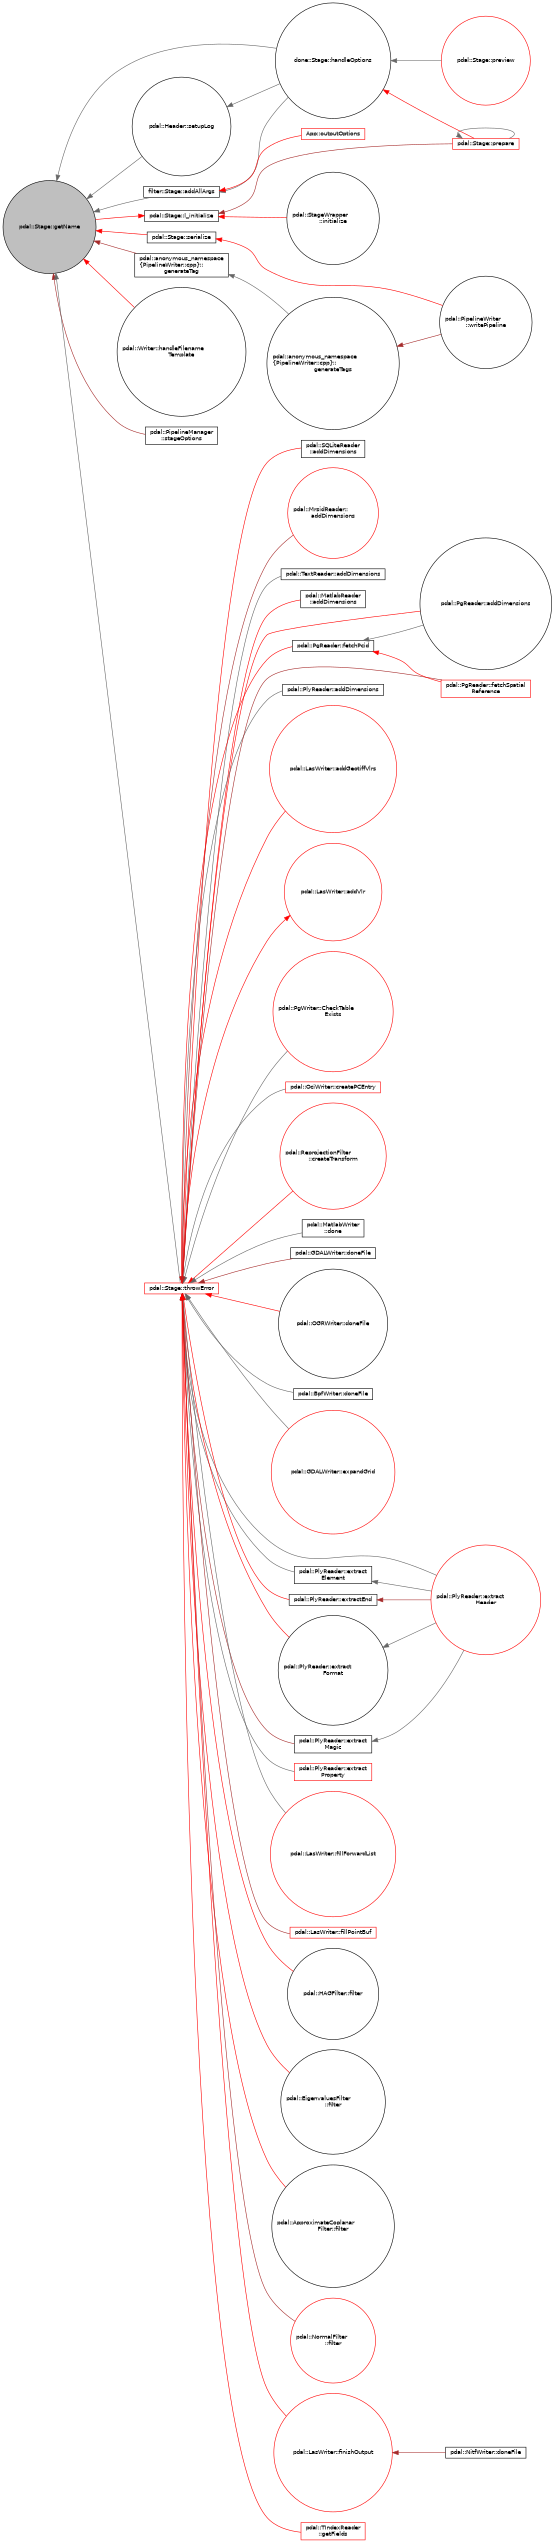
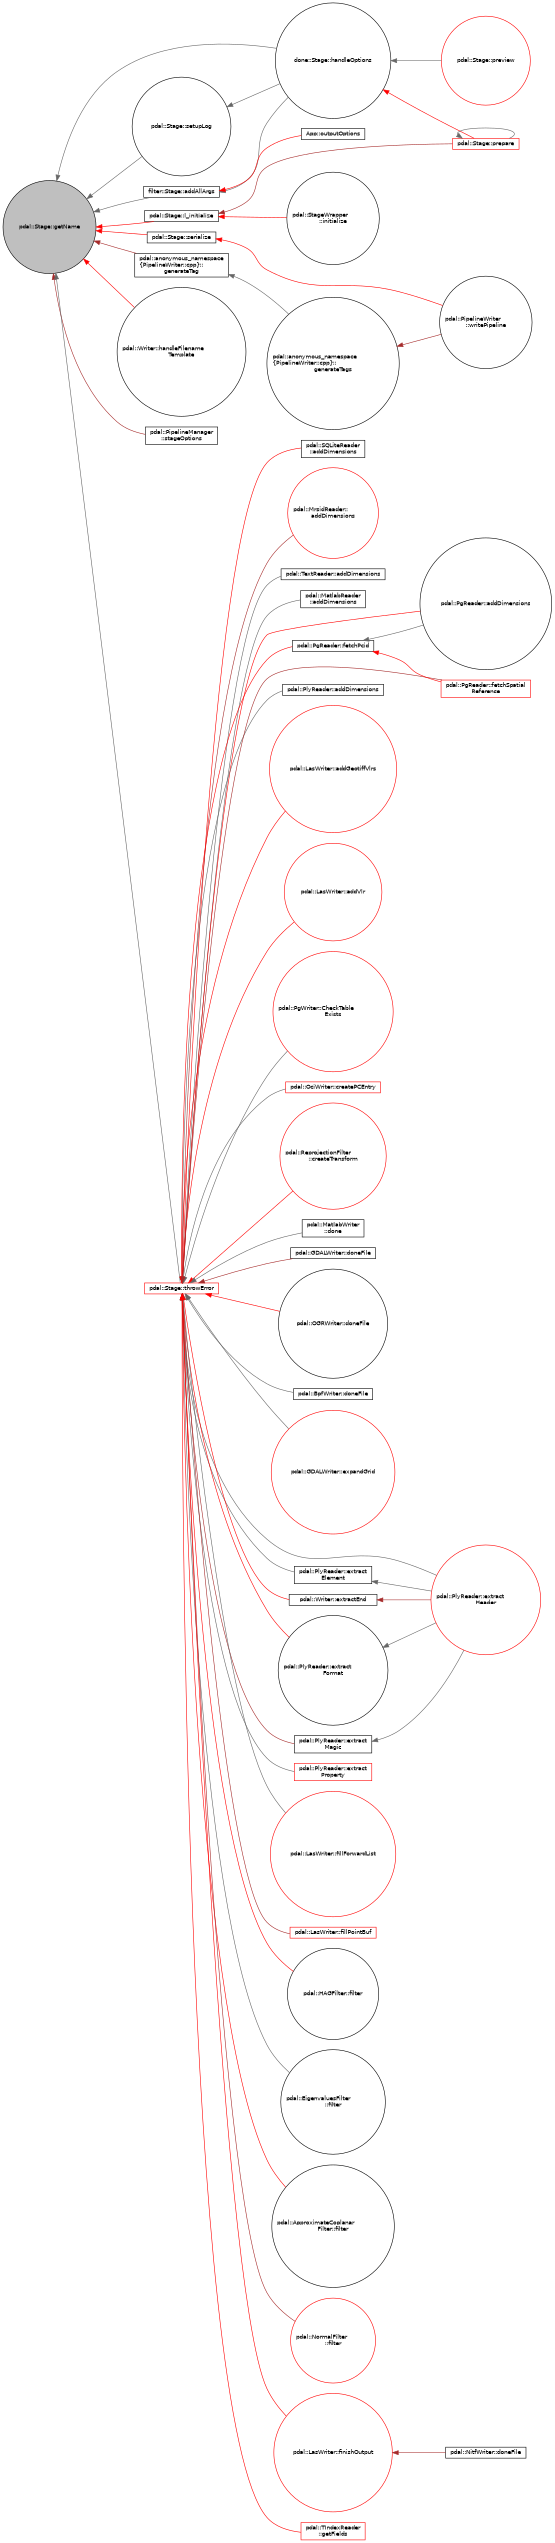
node "pdal::Header::setupLog": label "pdal::Header::setupLog" -> "pdal::Stage::setupLog"
node "App::outputOptions": color red -> black
edge "pdal::Stage::getName" -> "pdal::Stage::l_initialize": reversed
edge "pdal::MatlabReader ::addDimensions" -> "pdal::Stage::throwError": color red -> gray40
edge "pdal::Stage::throwError" -> "pdal::LasWriter::addVlr": reversed
node "pdal::PlyReader::extractEnd": label "pdal::PlyReader::extractEnd" -> "pdal::Writer::extractEnd"
edge "pdal::EigenvaluesFilter ::filter" -> "pdal::Stage::throwError": color red -> gray40
